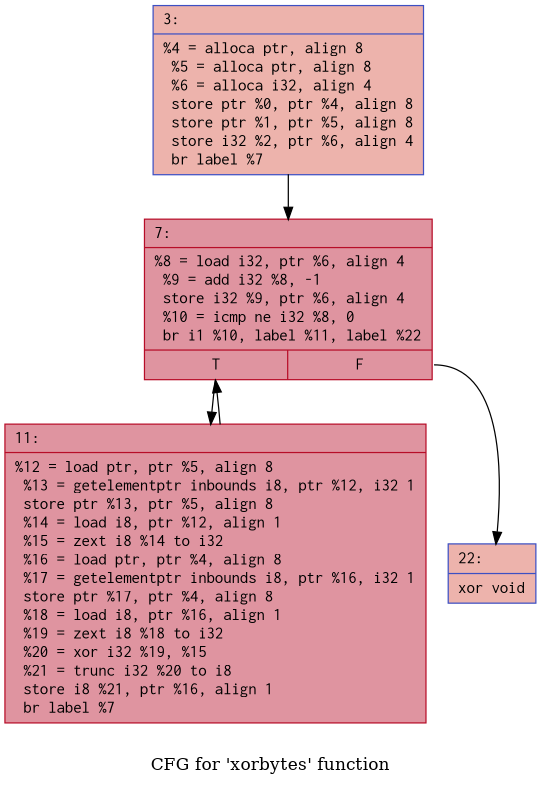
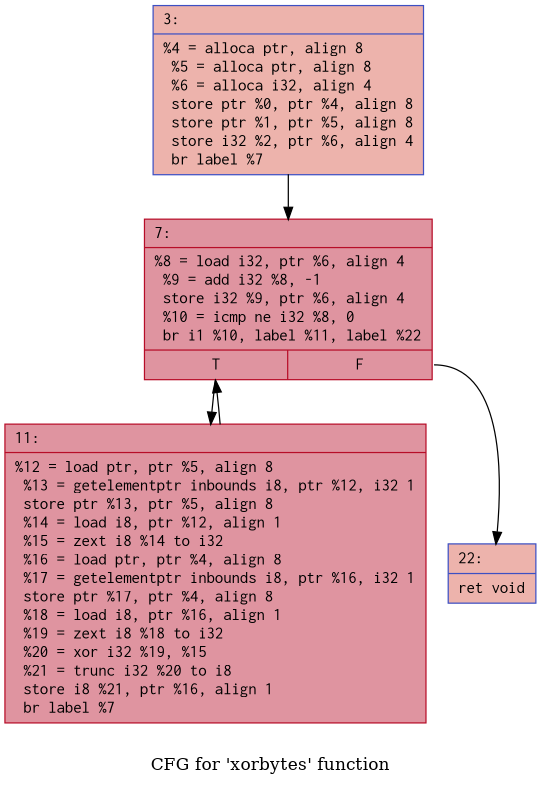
node "22:": text "xor void" -> "ret void"
